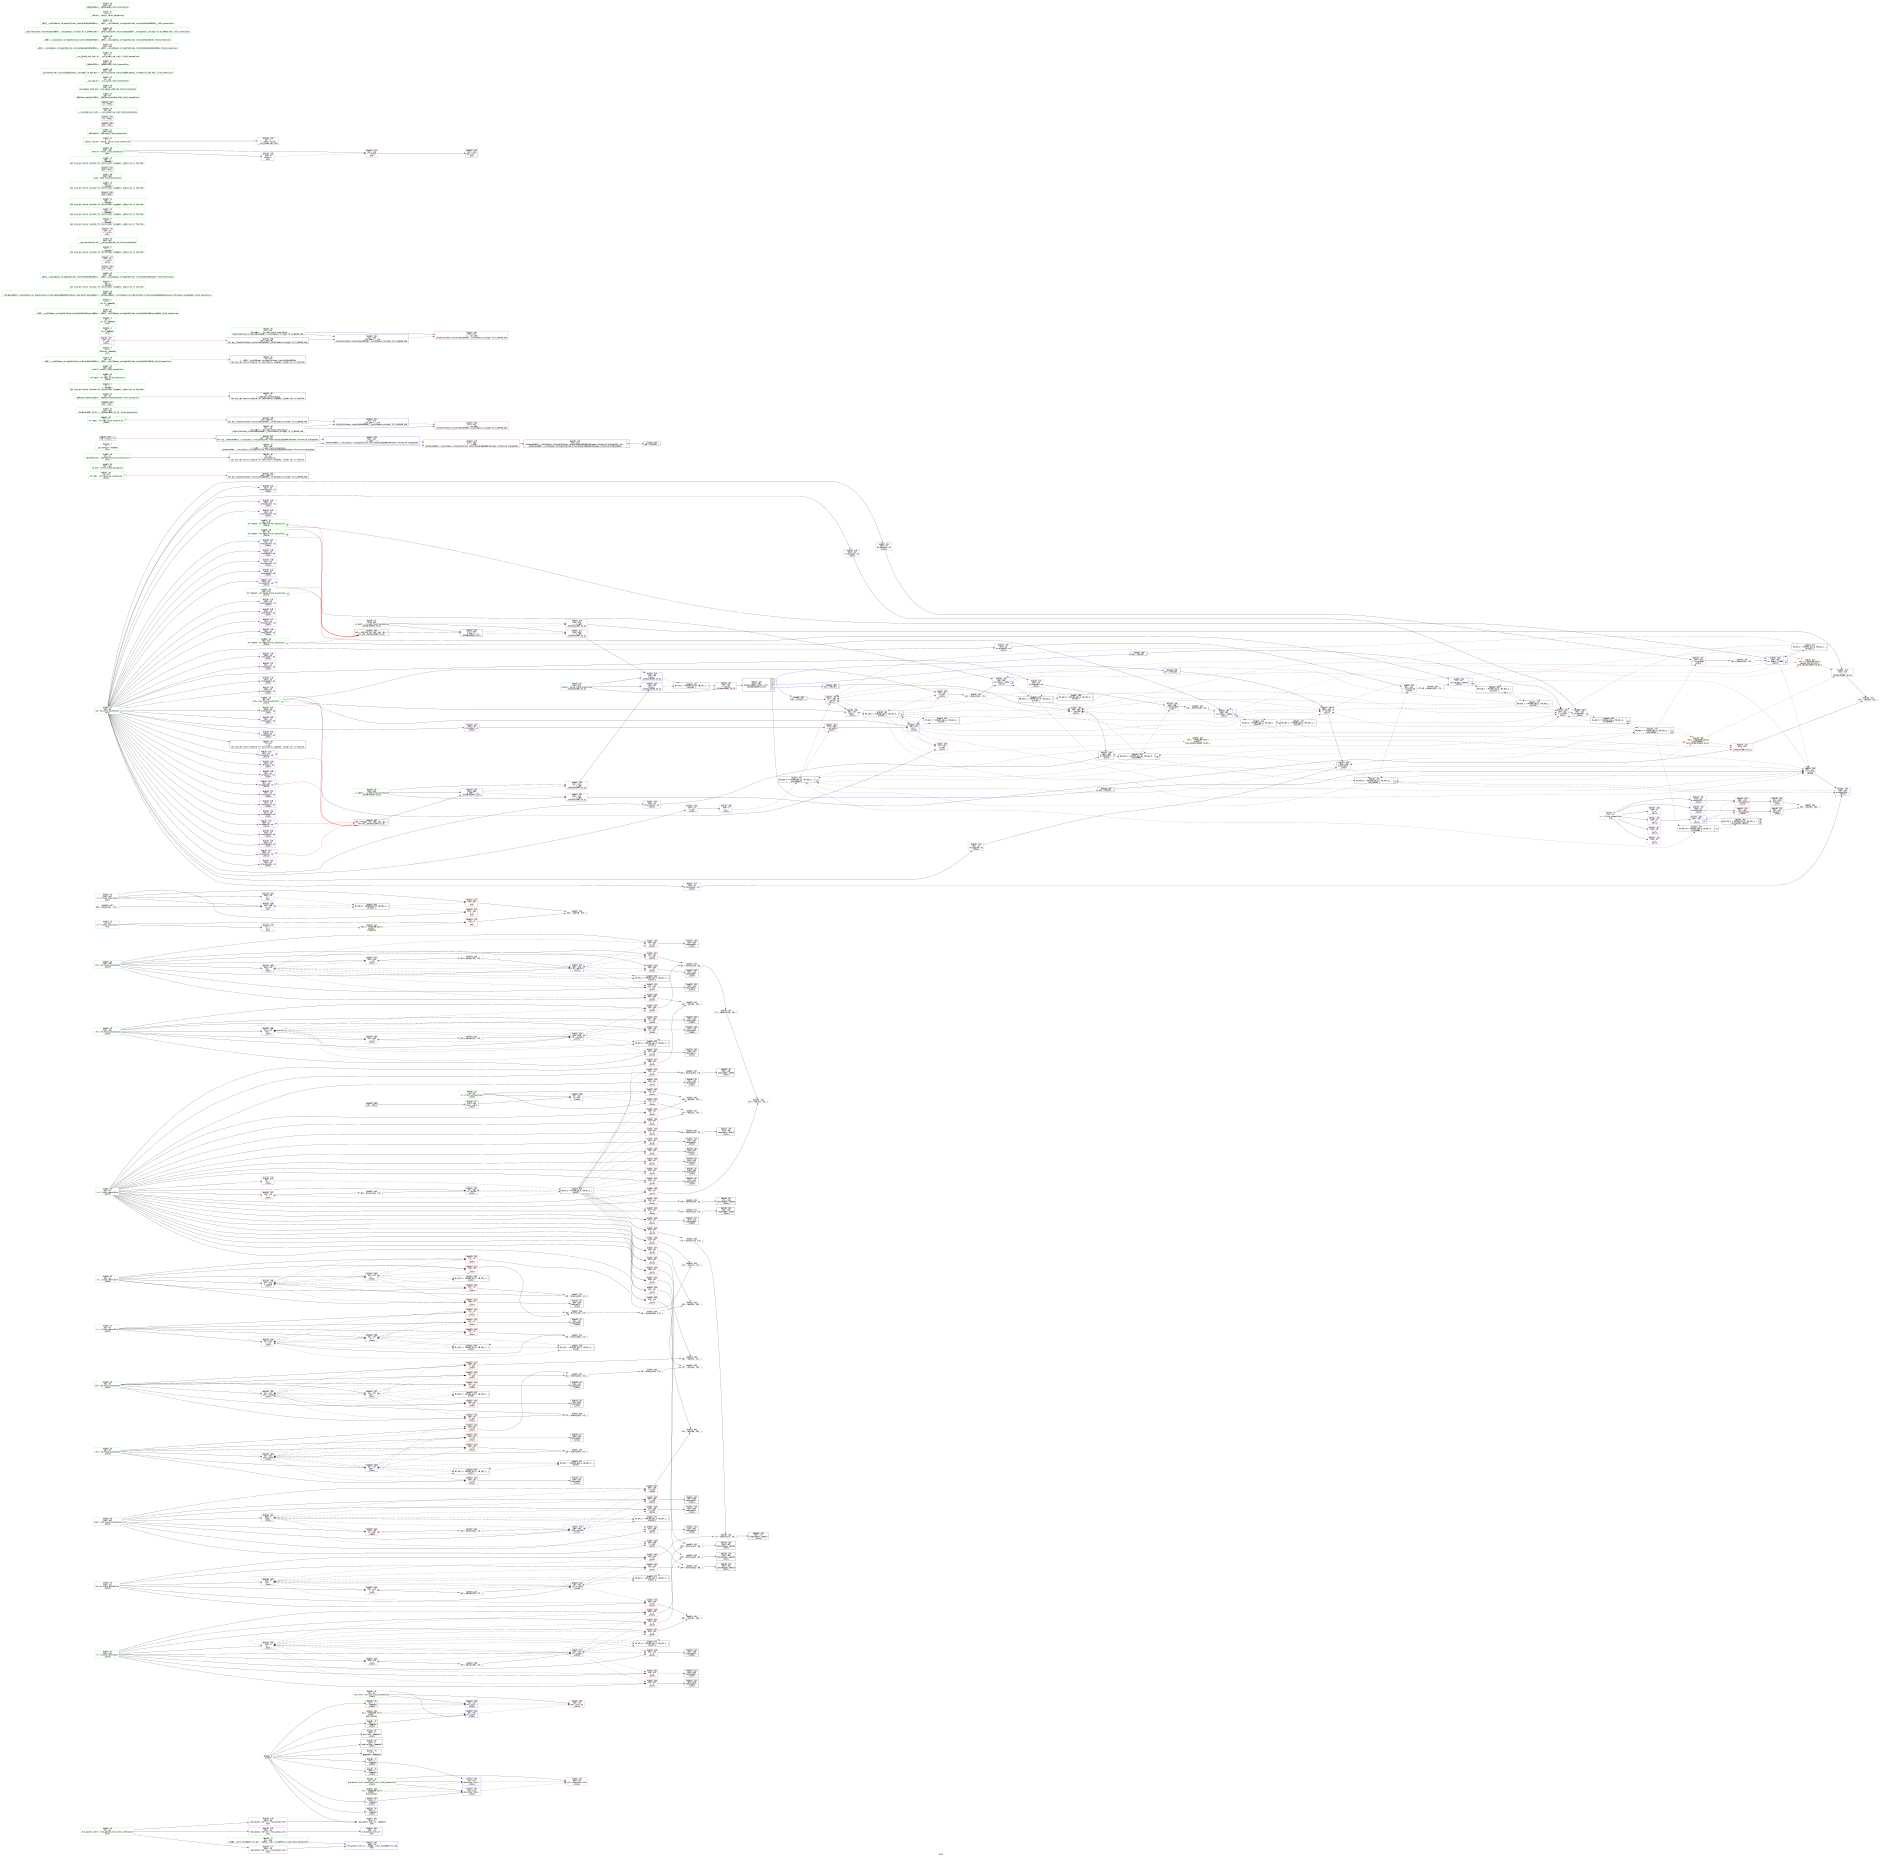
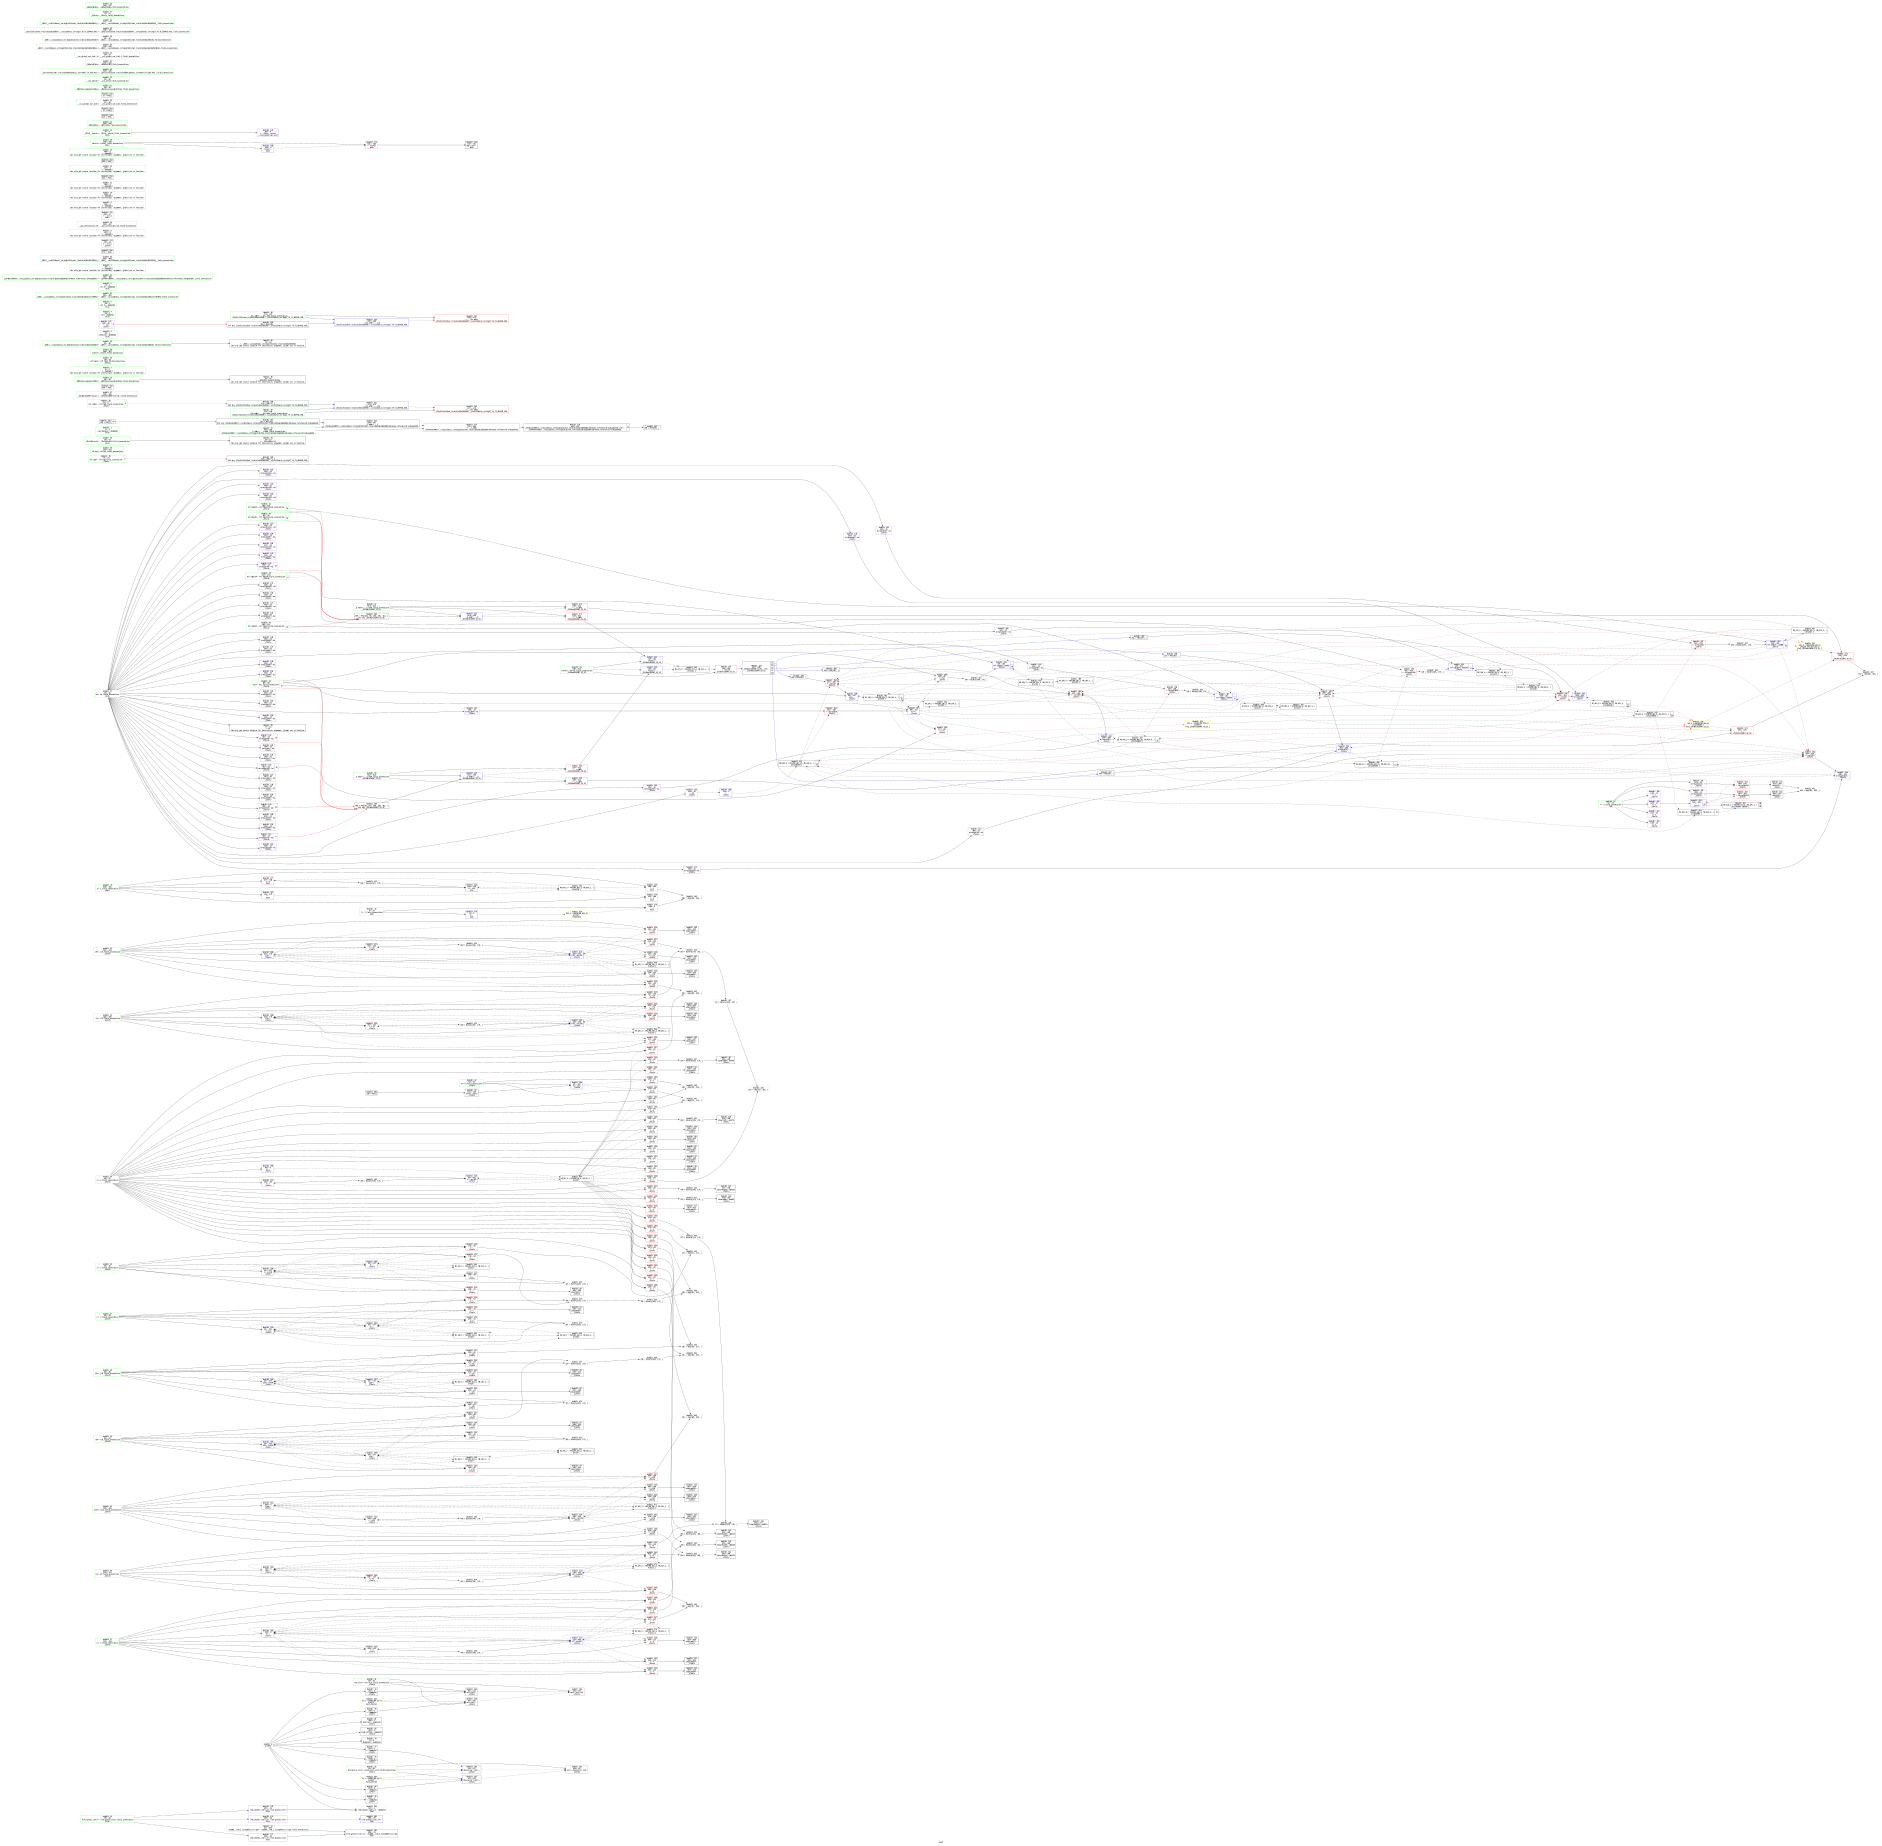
node "NodeID: 49": removed
node "NodeID: 68": removed
node "NodeID: 277": added
